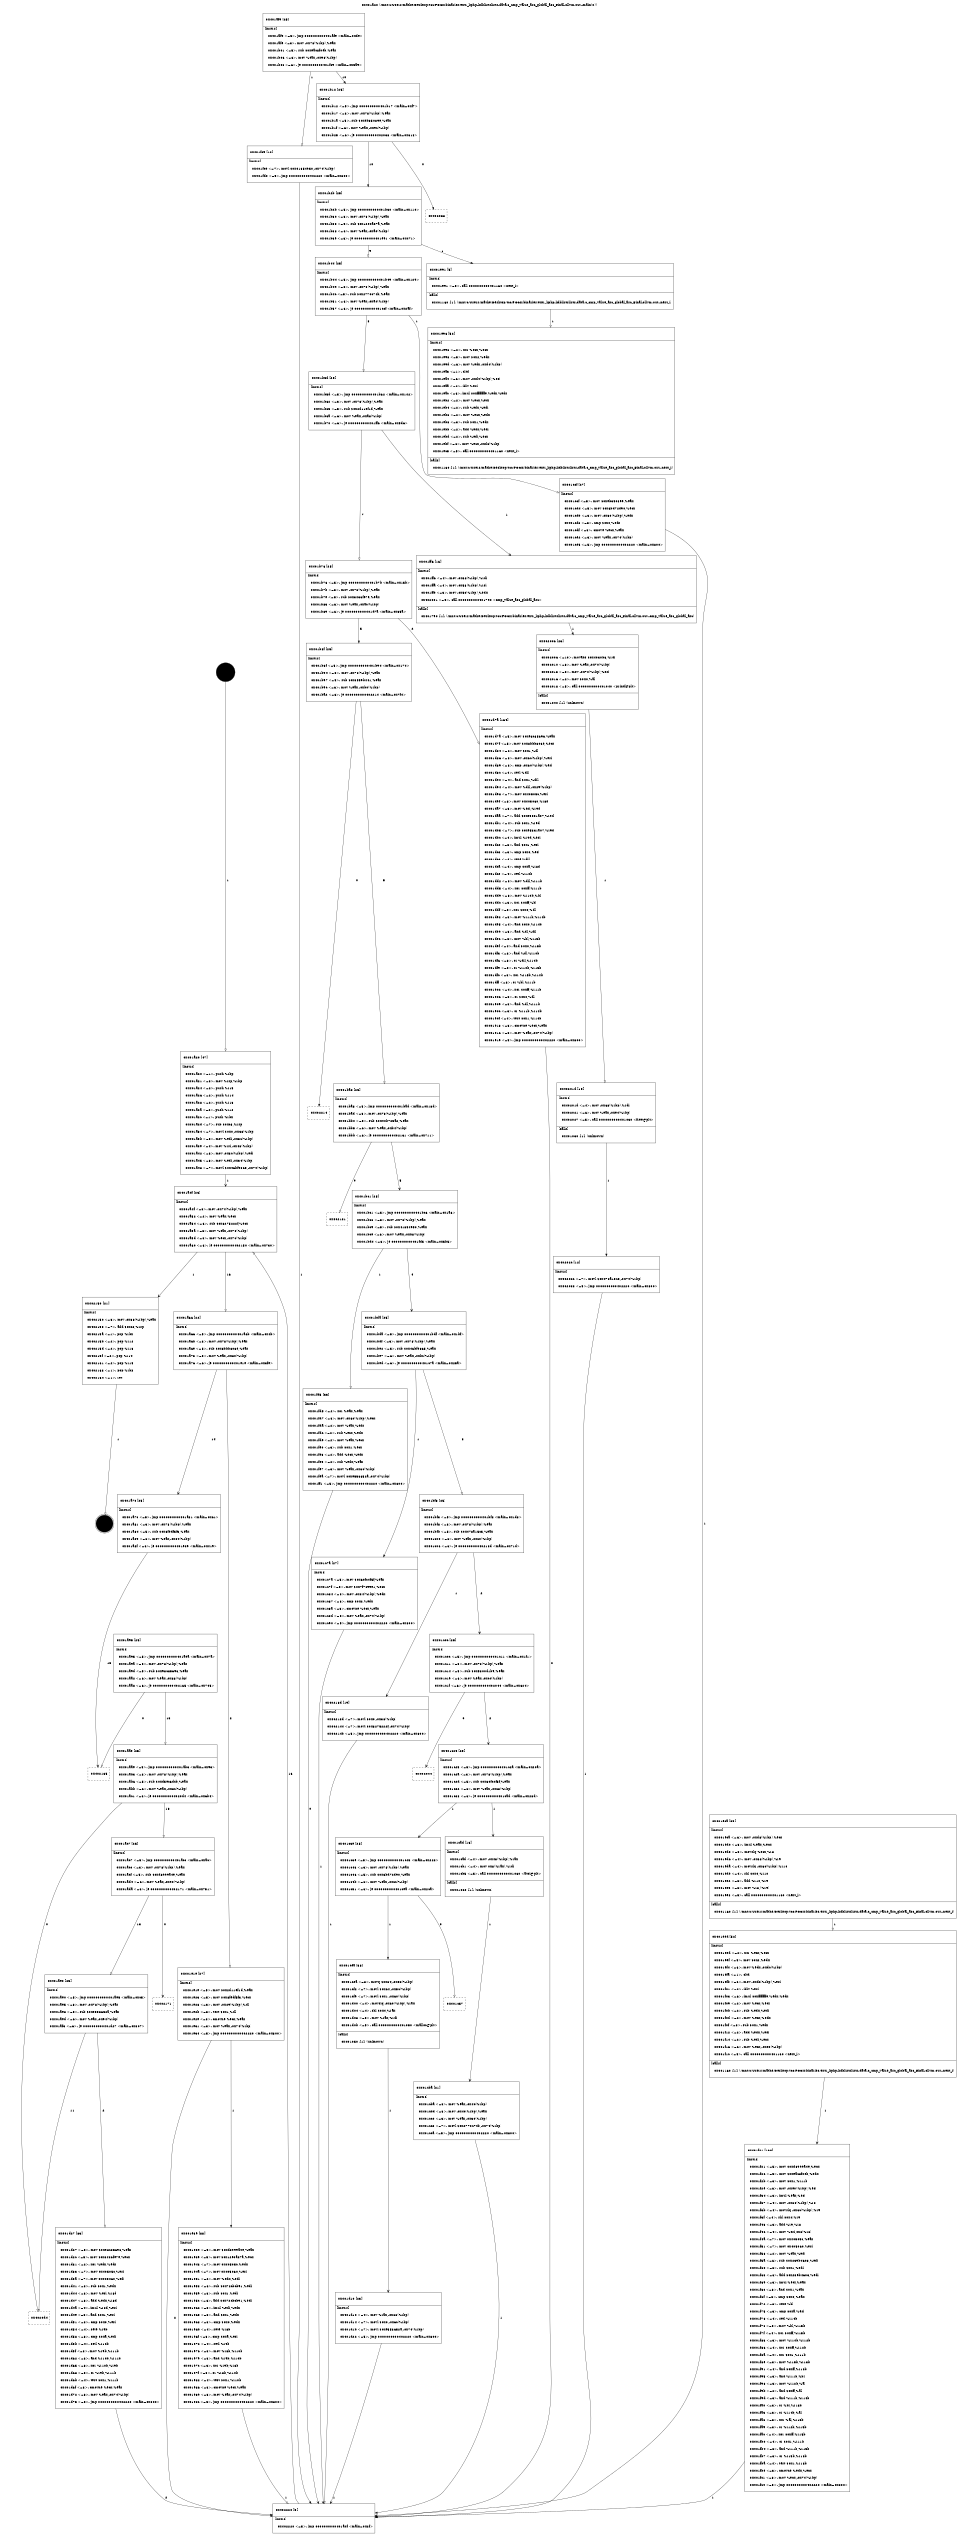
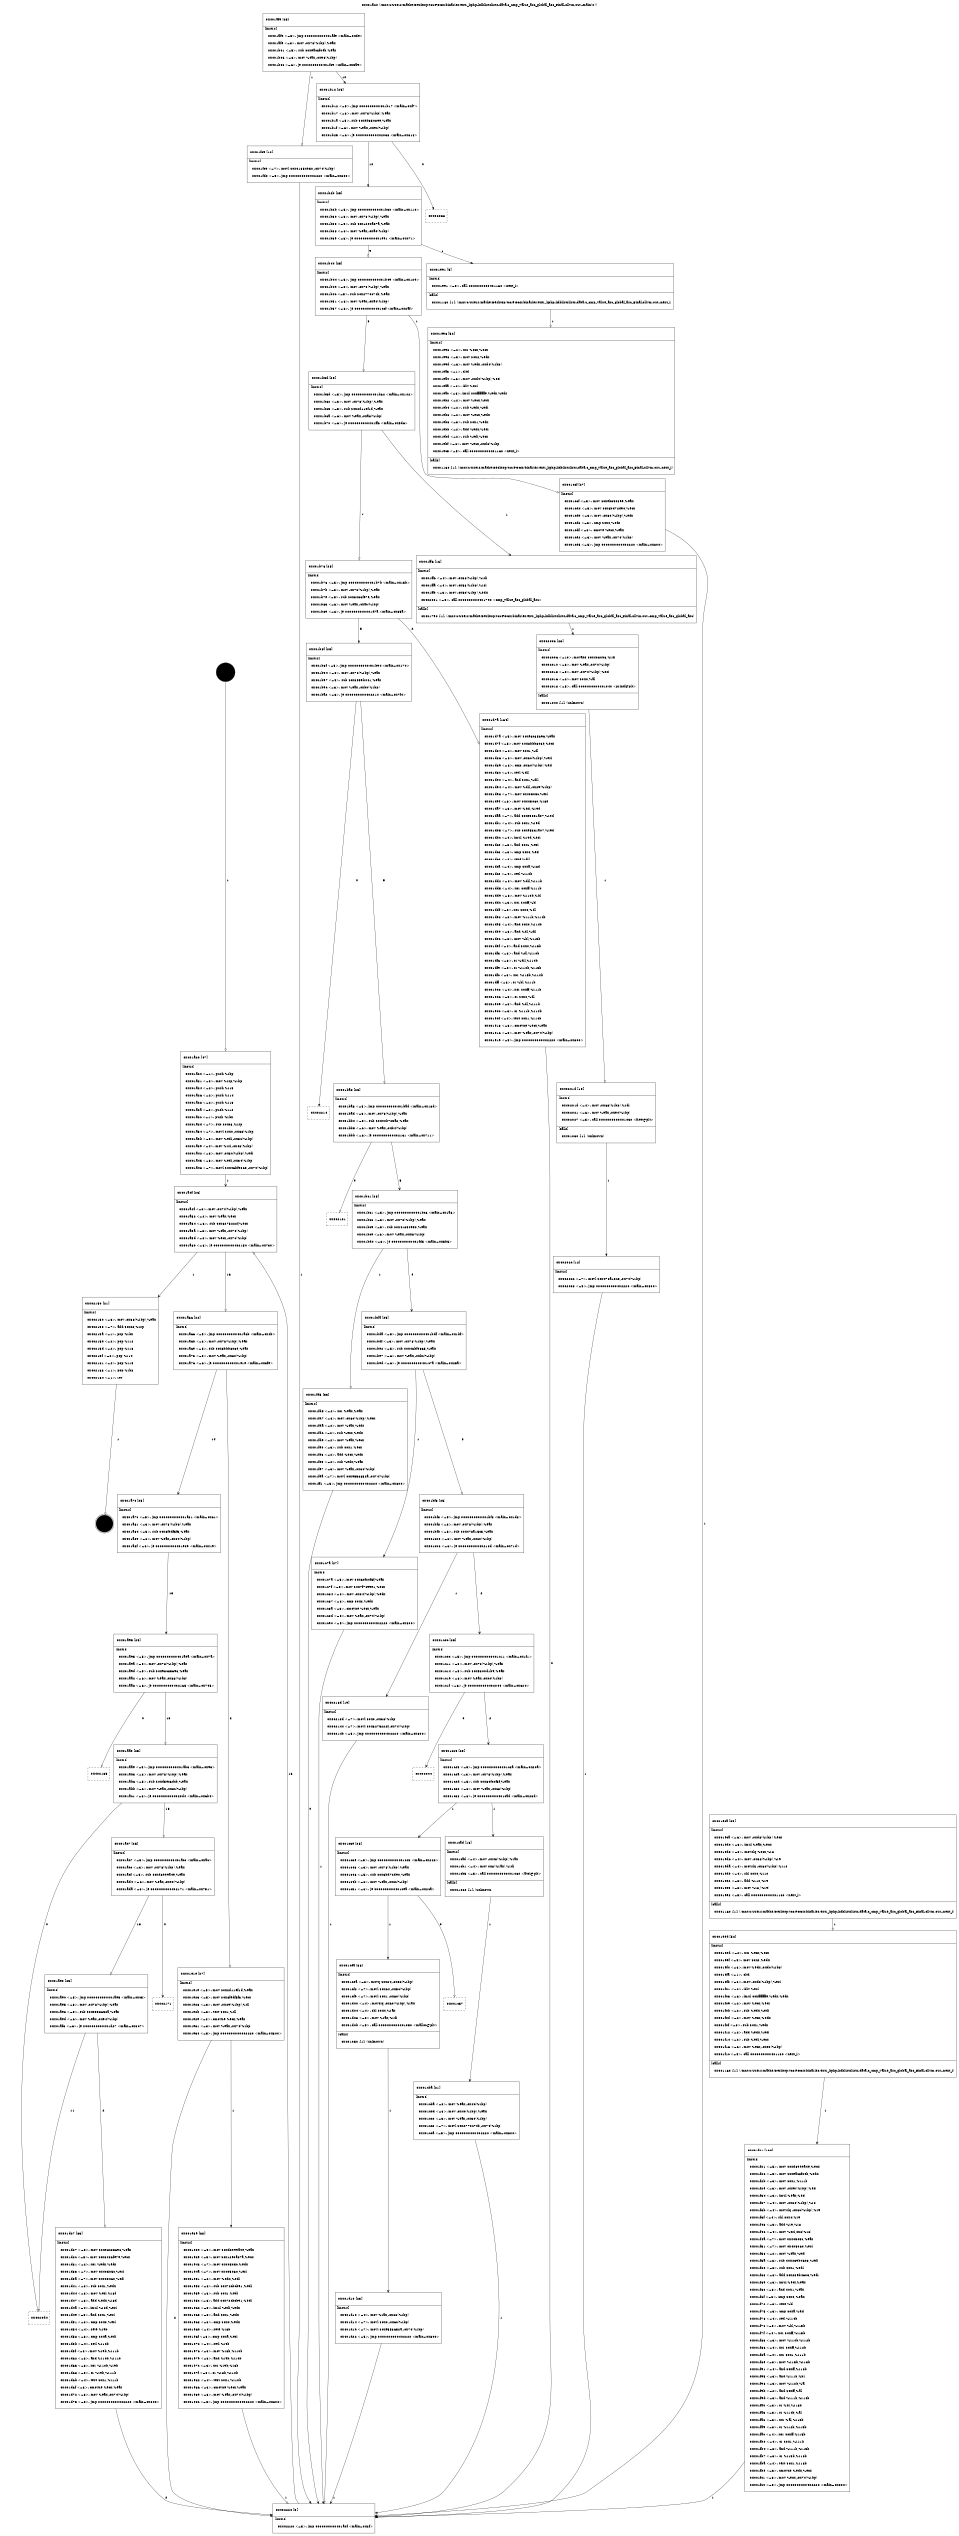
edge "0x401a7c [25]" -> "0x402165": now "0x401a7c [25]" -> "0x401a95 [25]"
